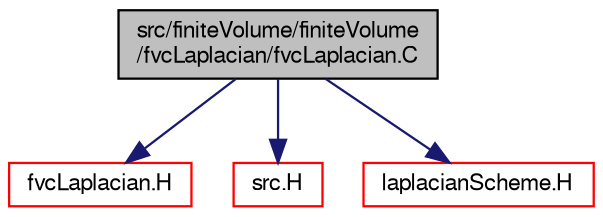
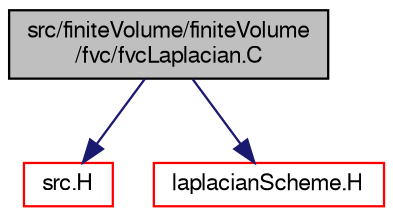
node "src/finiteVolume/finiteVolume /fvcLaplacian/fvcLaplacian.C": label "src/finiteVolume/finiteVolume /fvcLaplacian/fvcLaplacian.C" -> "src/finiteVolume/finiteVolume /fvc/fvcLaplacian.C"
node "fvcLaplacian.H": removed
